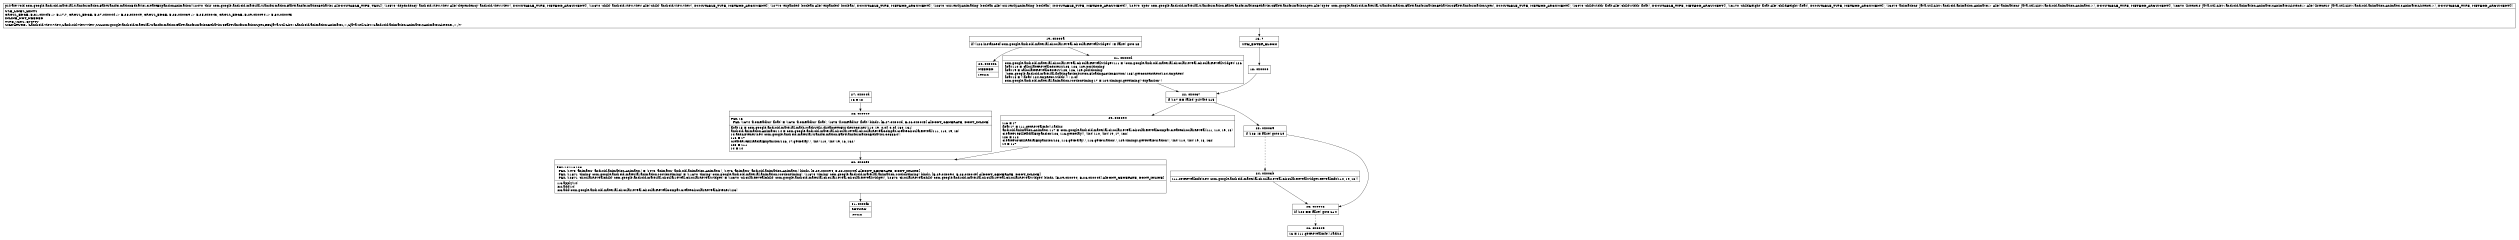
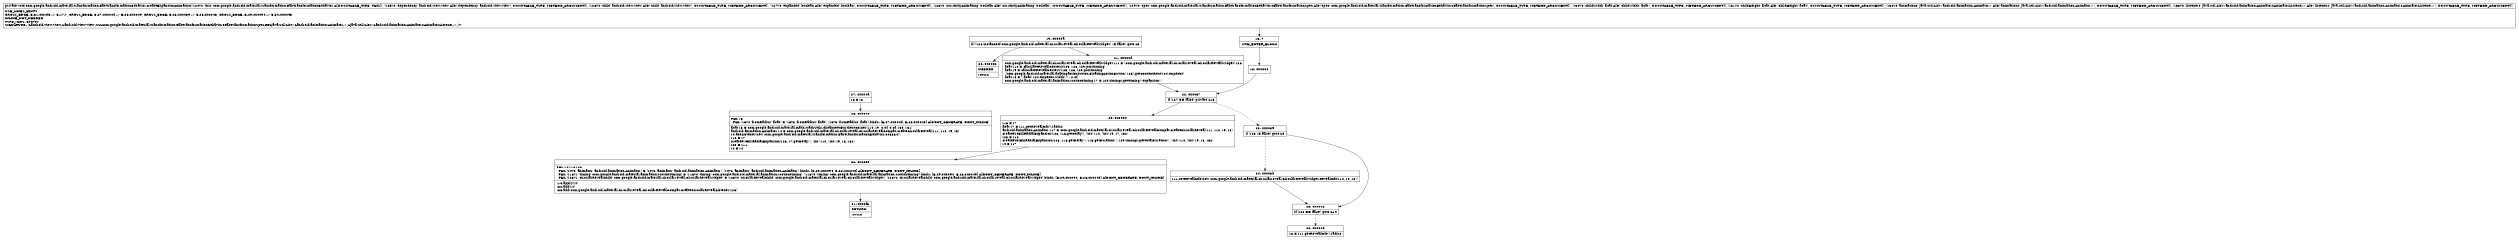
edge "22: 0x0037" -> "23: 0x0039": style solid -> dashed
edge "28: 0x004e" -> "30: 0x00e5": removed
